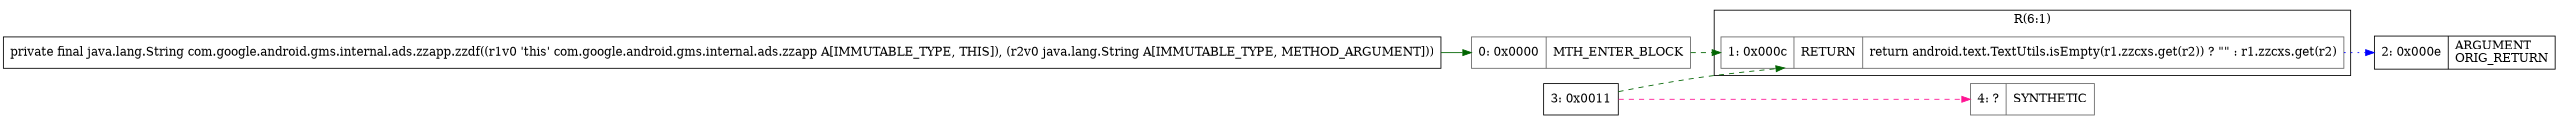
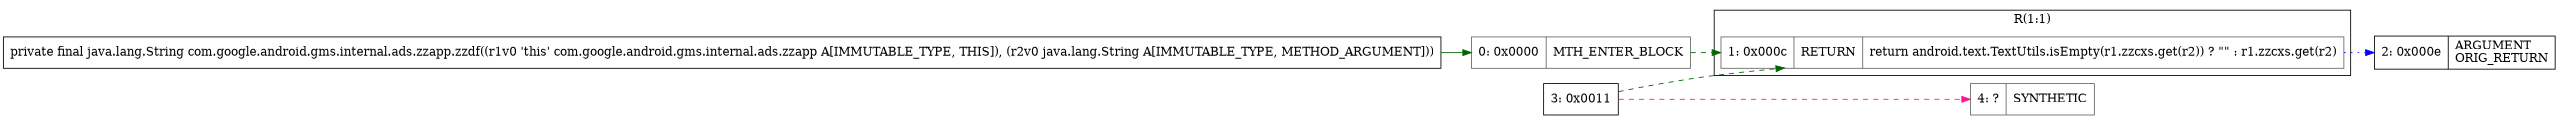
cluster "R(6:1)": label "R(6:1)" -> "R(1:1)"
